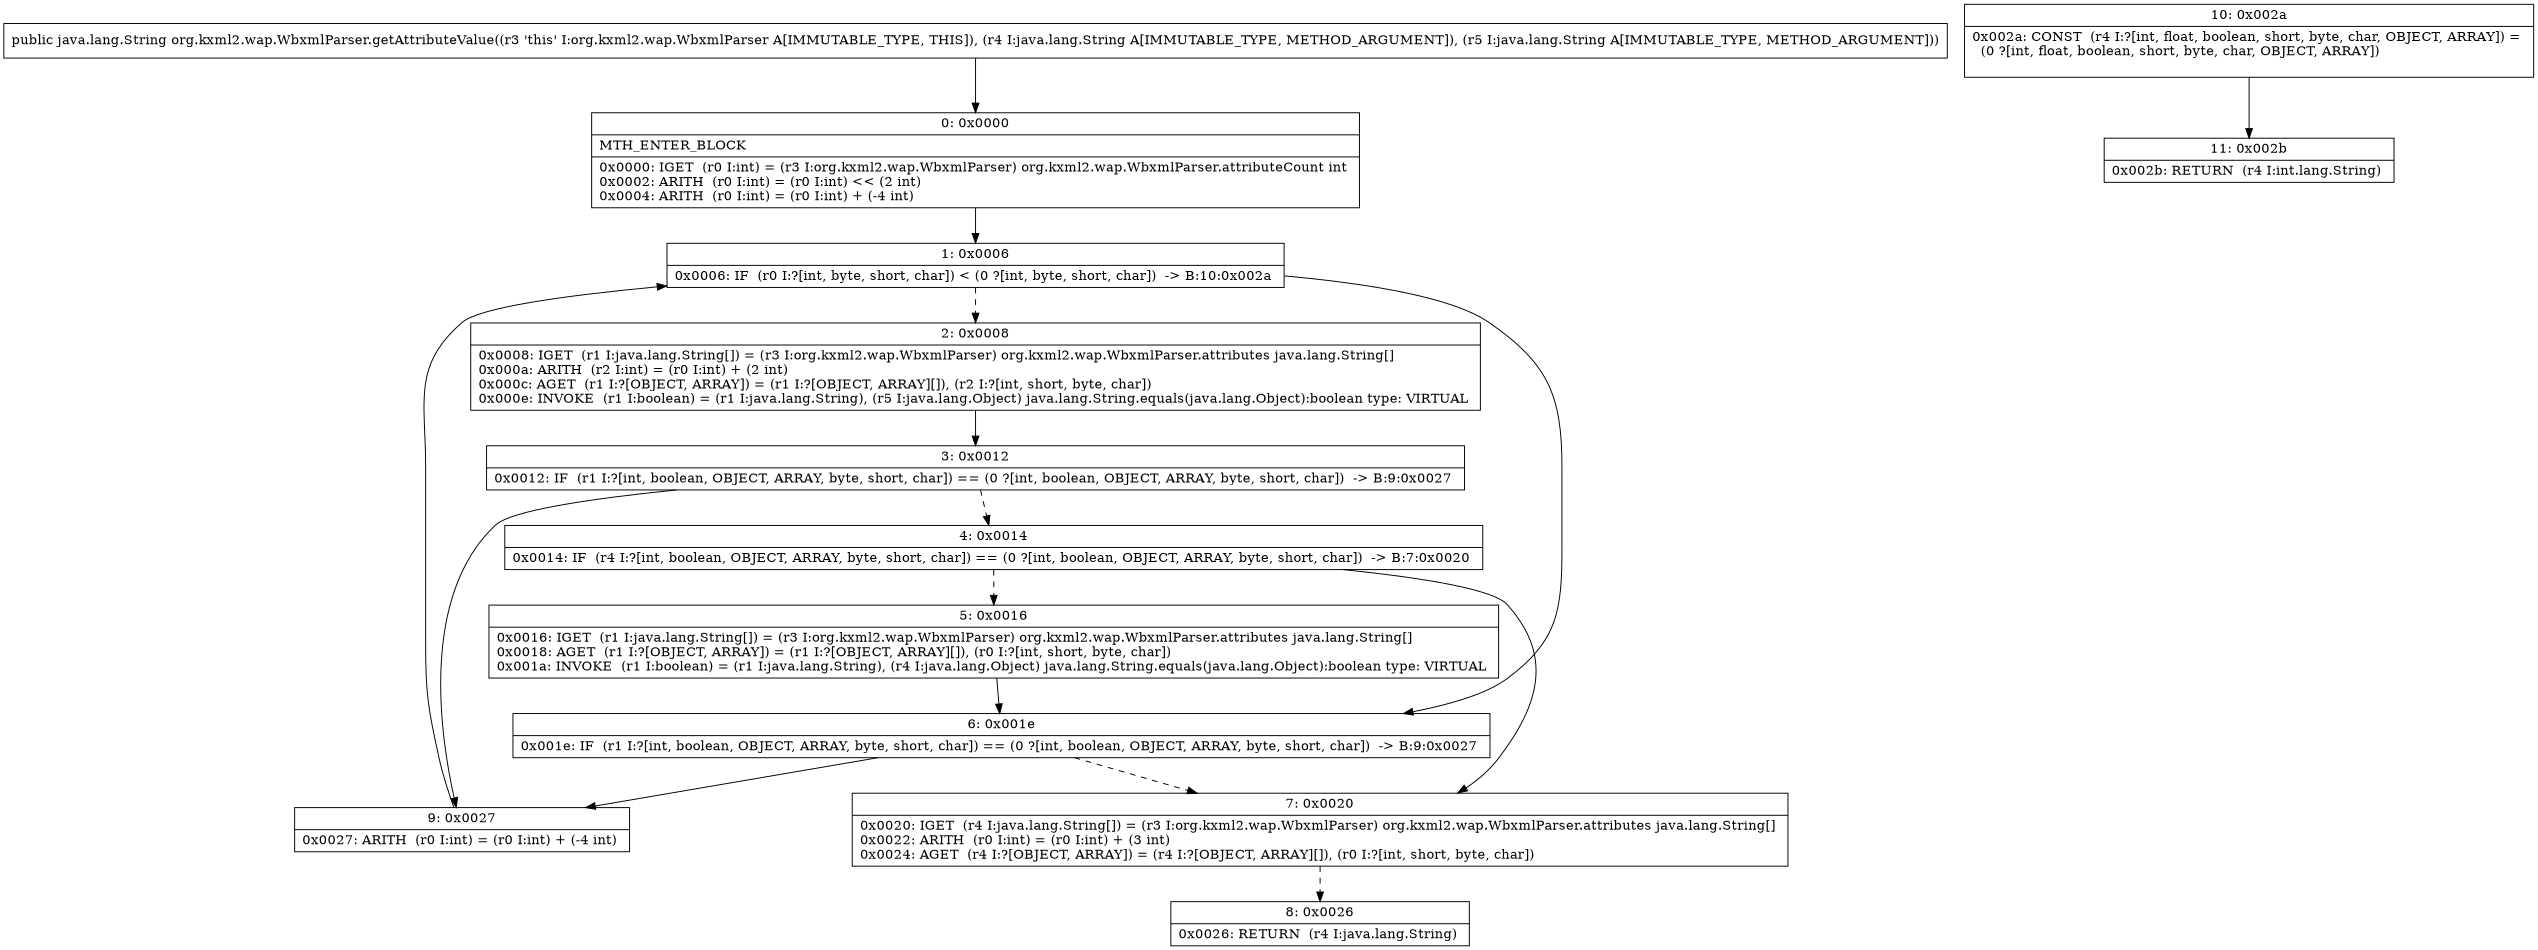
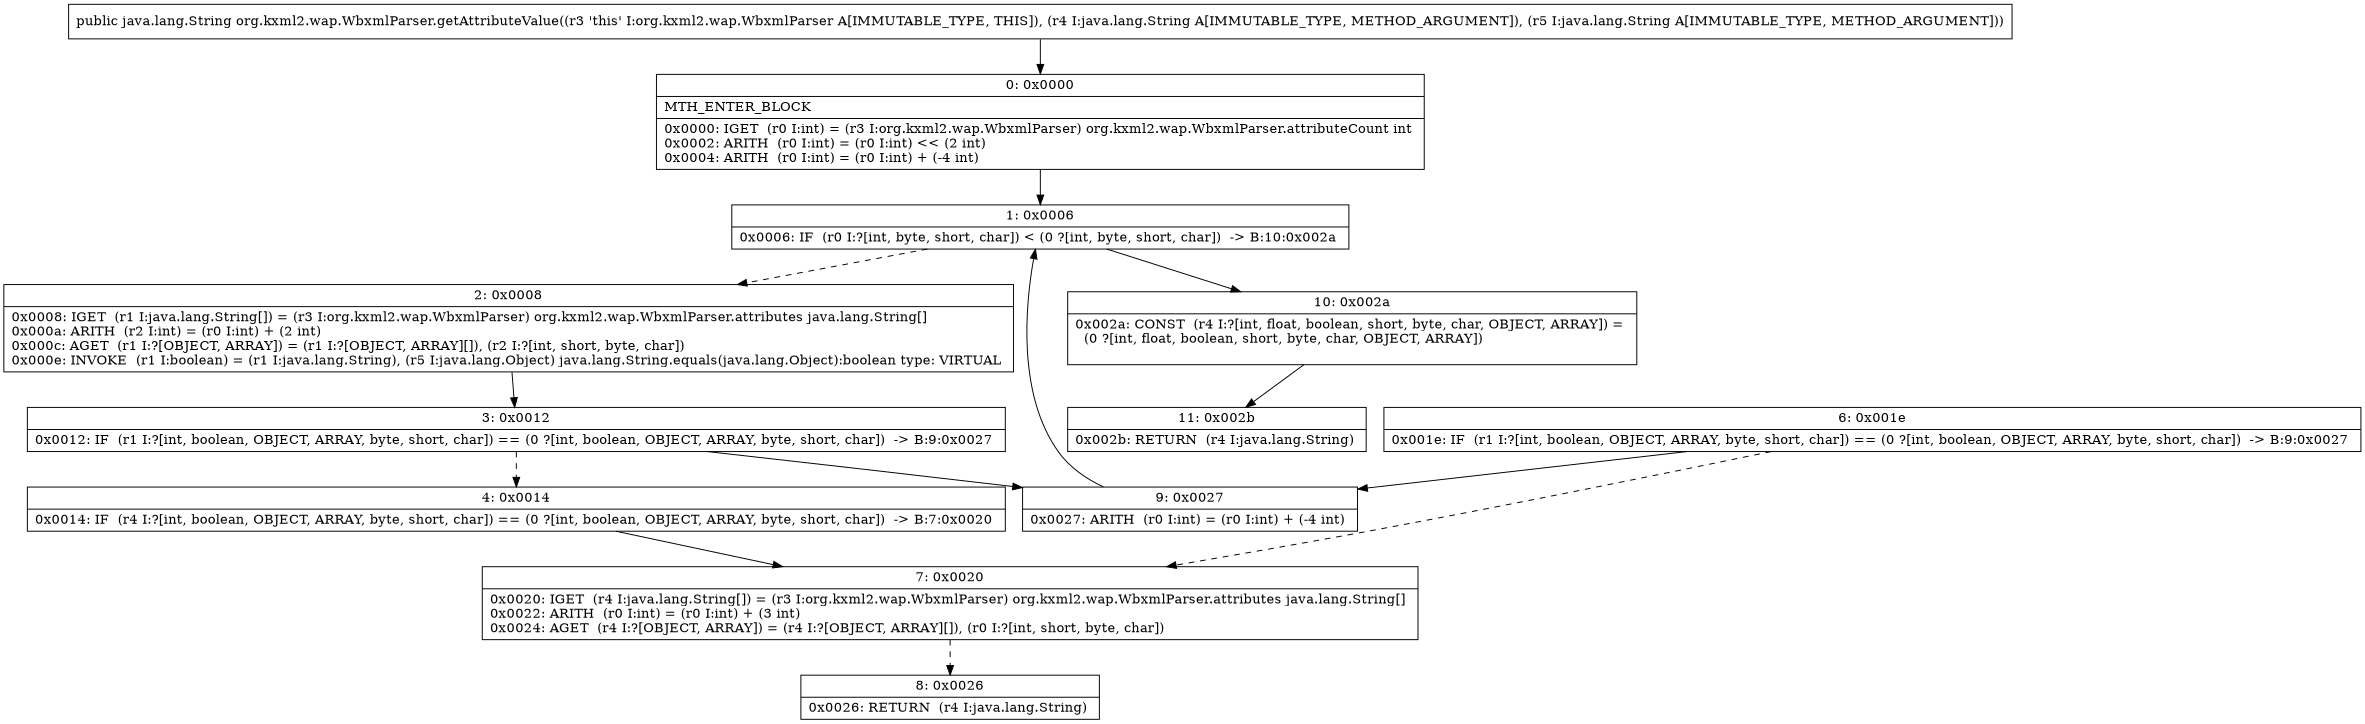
node "11: 0x002b": text "0x002b: RETURN  (r4 I:int.lang.String)" -> "0x002b: RETURN  (r4 I:java.lang.String)"
edge "1: 0x0006" -> "6: 0x001e": now "1: 0x0006" -> "10: 0x002a"
node "5: 0x0016": removed
